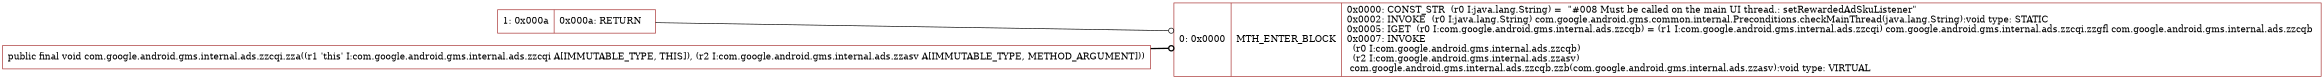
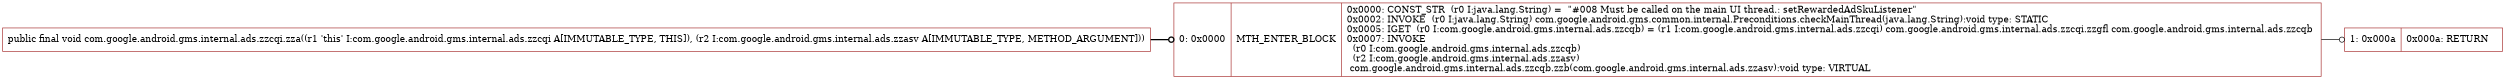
edge "1: 0x000a" -> "0: 0x0000": reversed
